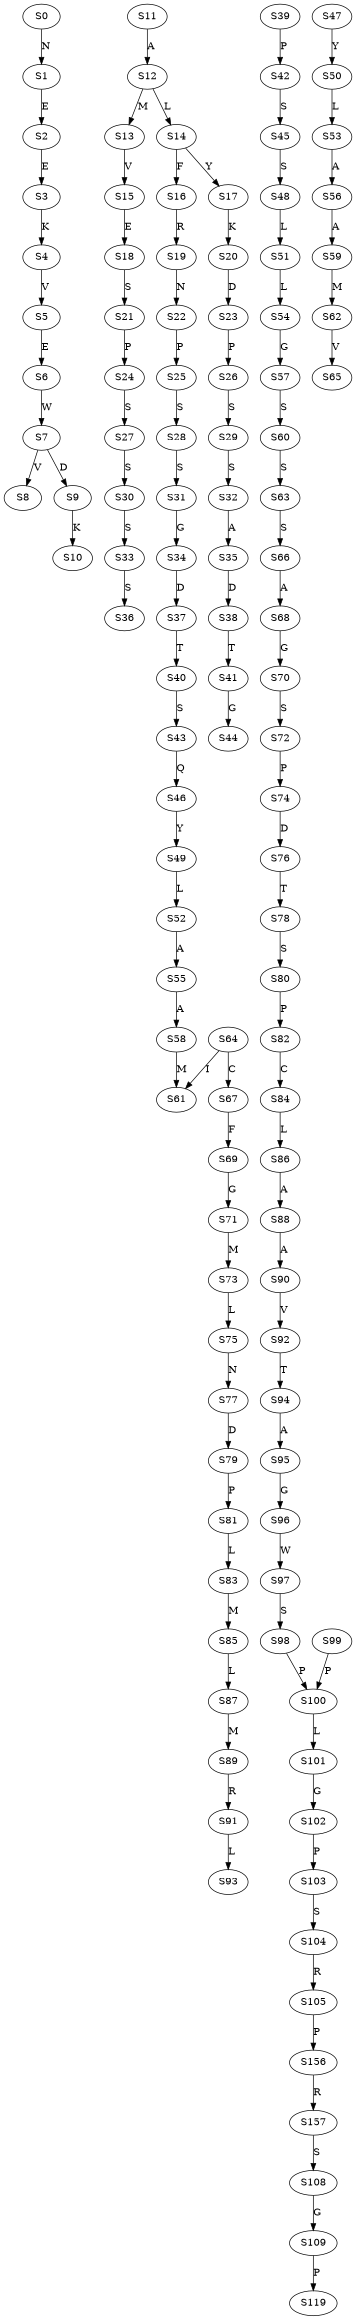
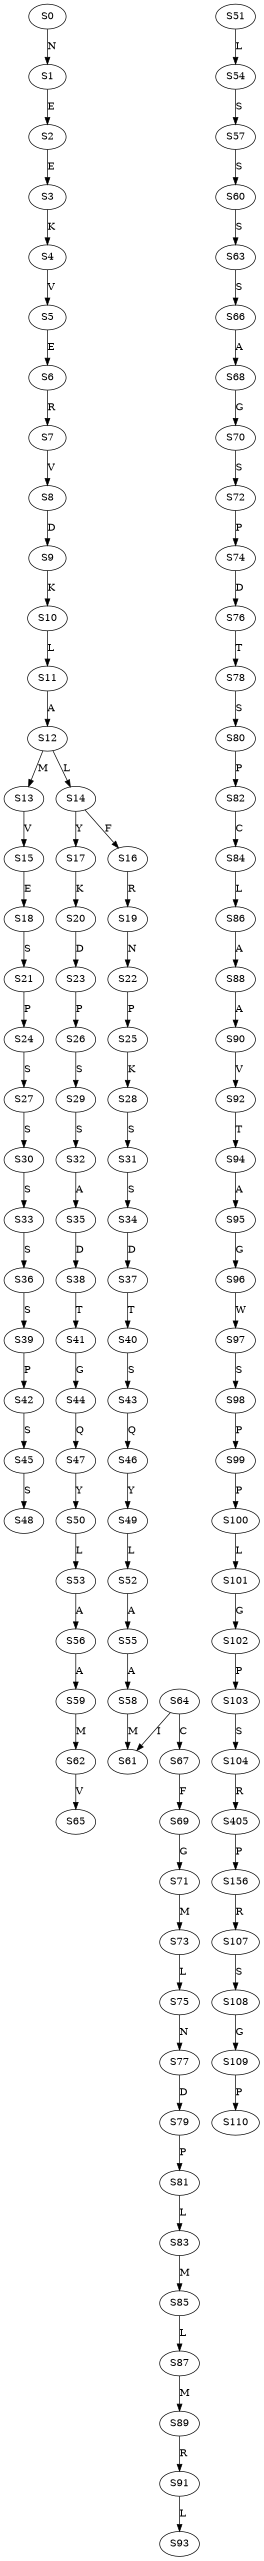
edge "S48" -> "S51": removed, label "L"
edge "S54" -> "S57": label "G" -> "S"
edge "S6" -> "S7": label "W" -> "R"
edge "S25" -> "S28": label "S" -> "K"
edge "S7" -> "S9": now "S8" -> "S9"
edge "S31" -> "S34": label "G" -> "S"
edge "S10" -> "S11": added, label "L"
edge "S36" -> "S39": added, label "S"
edge "S44" -> "S47": added, label "Q"
edge "S98" -> "S100": now "S98" -> "S99"
node "S105": label "S105" -> "S405"
node "S157": label "S157" -> "S107"
node "S119": label "S119" -> "S110"
